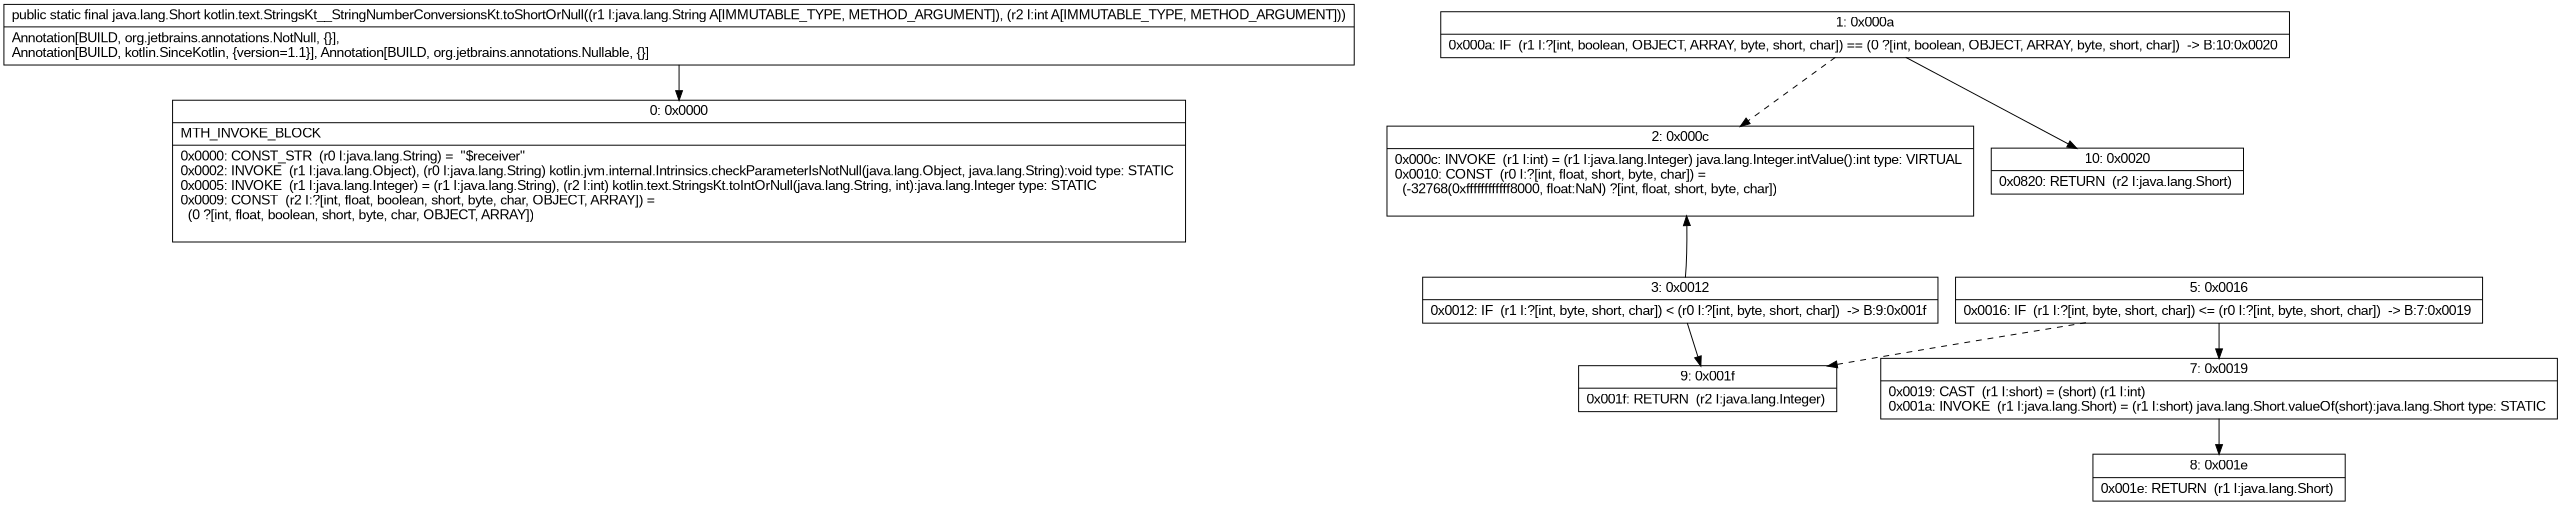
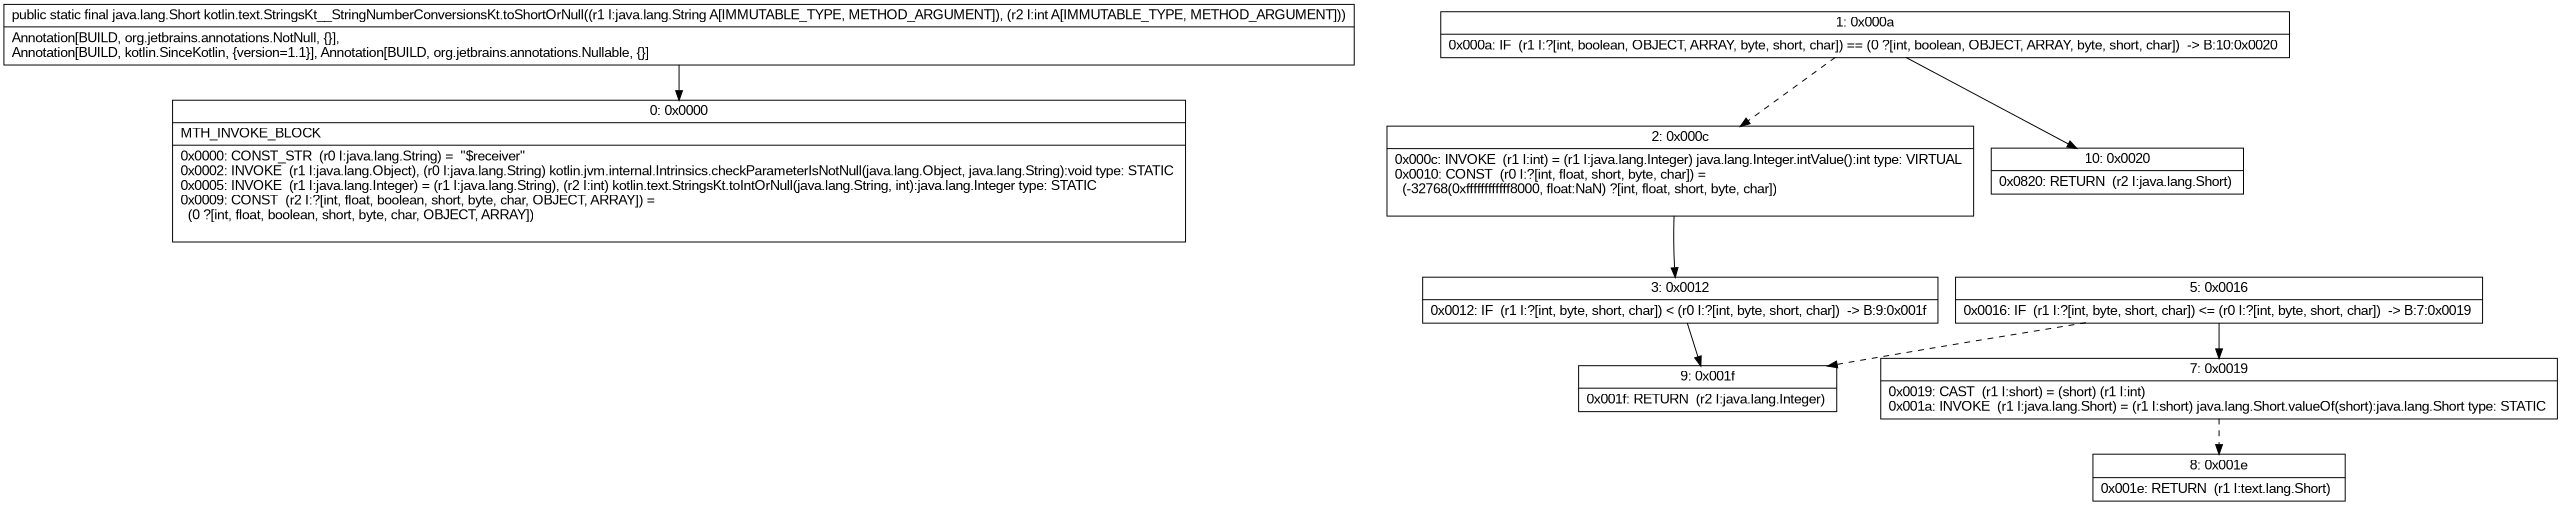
edge "3: 0x0012" -> "2: 0x000c": reversed
edge "7: 0x0019" -> "8: 0x001e": style solid -> dashed
node "8: 0x001e": text "0x001e: RETURN  (r1 I:java.lang.Short)" -> "0x001e: RETURN  (r1 I:text.lang.Short)"
